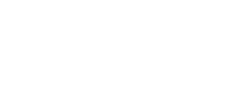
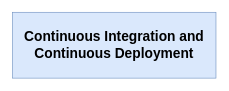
node "Continuous Integration and Continuous Deployment": added
